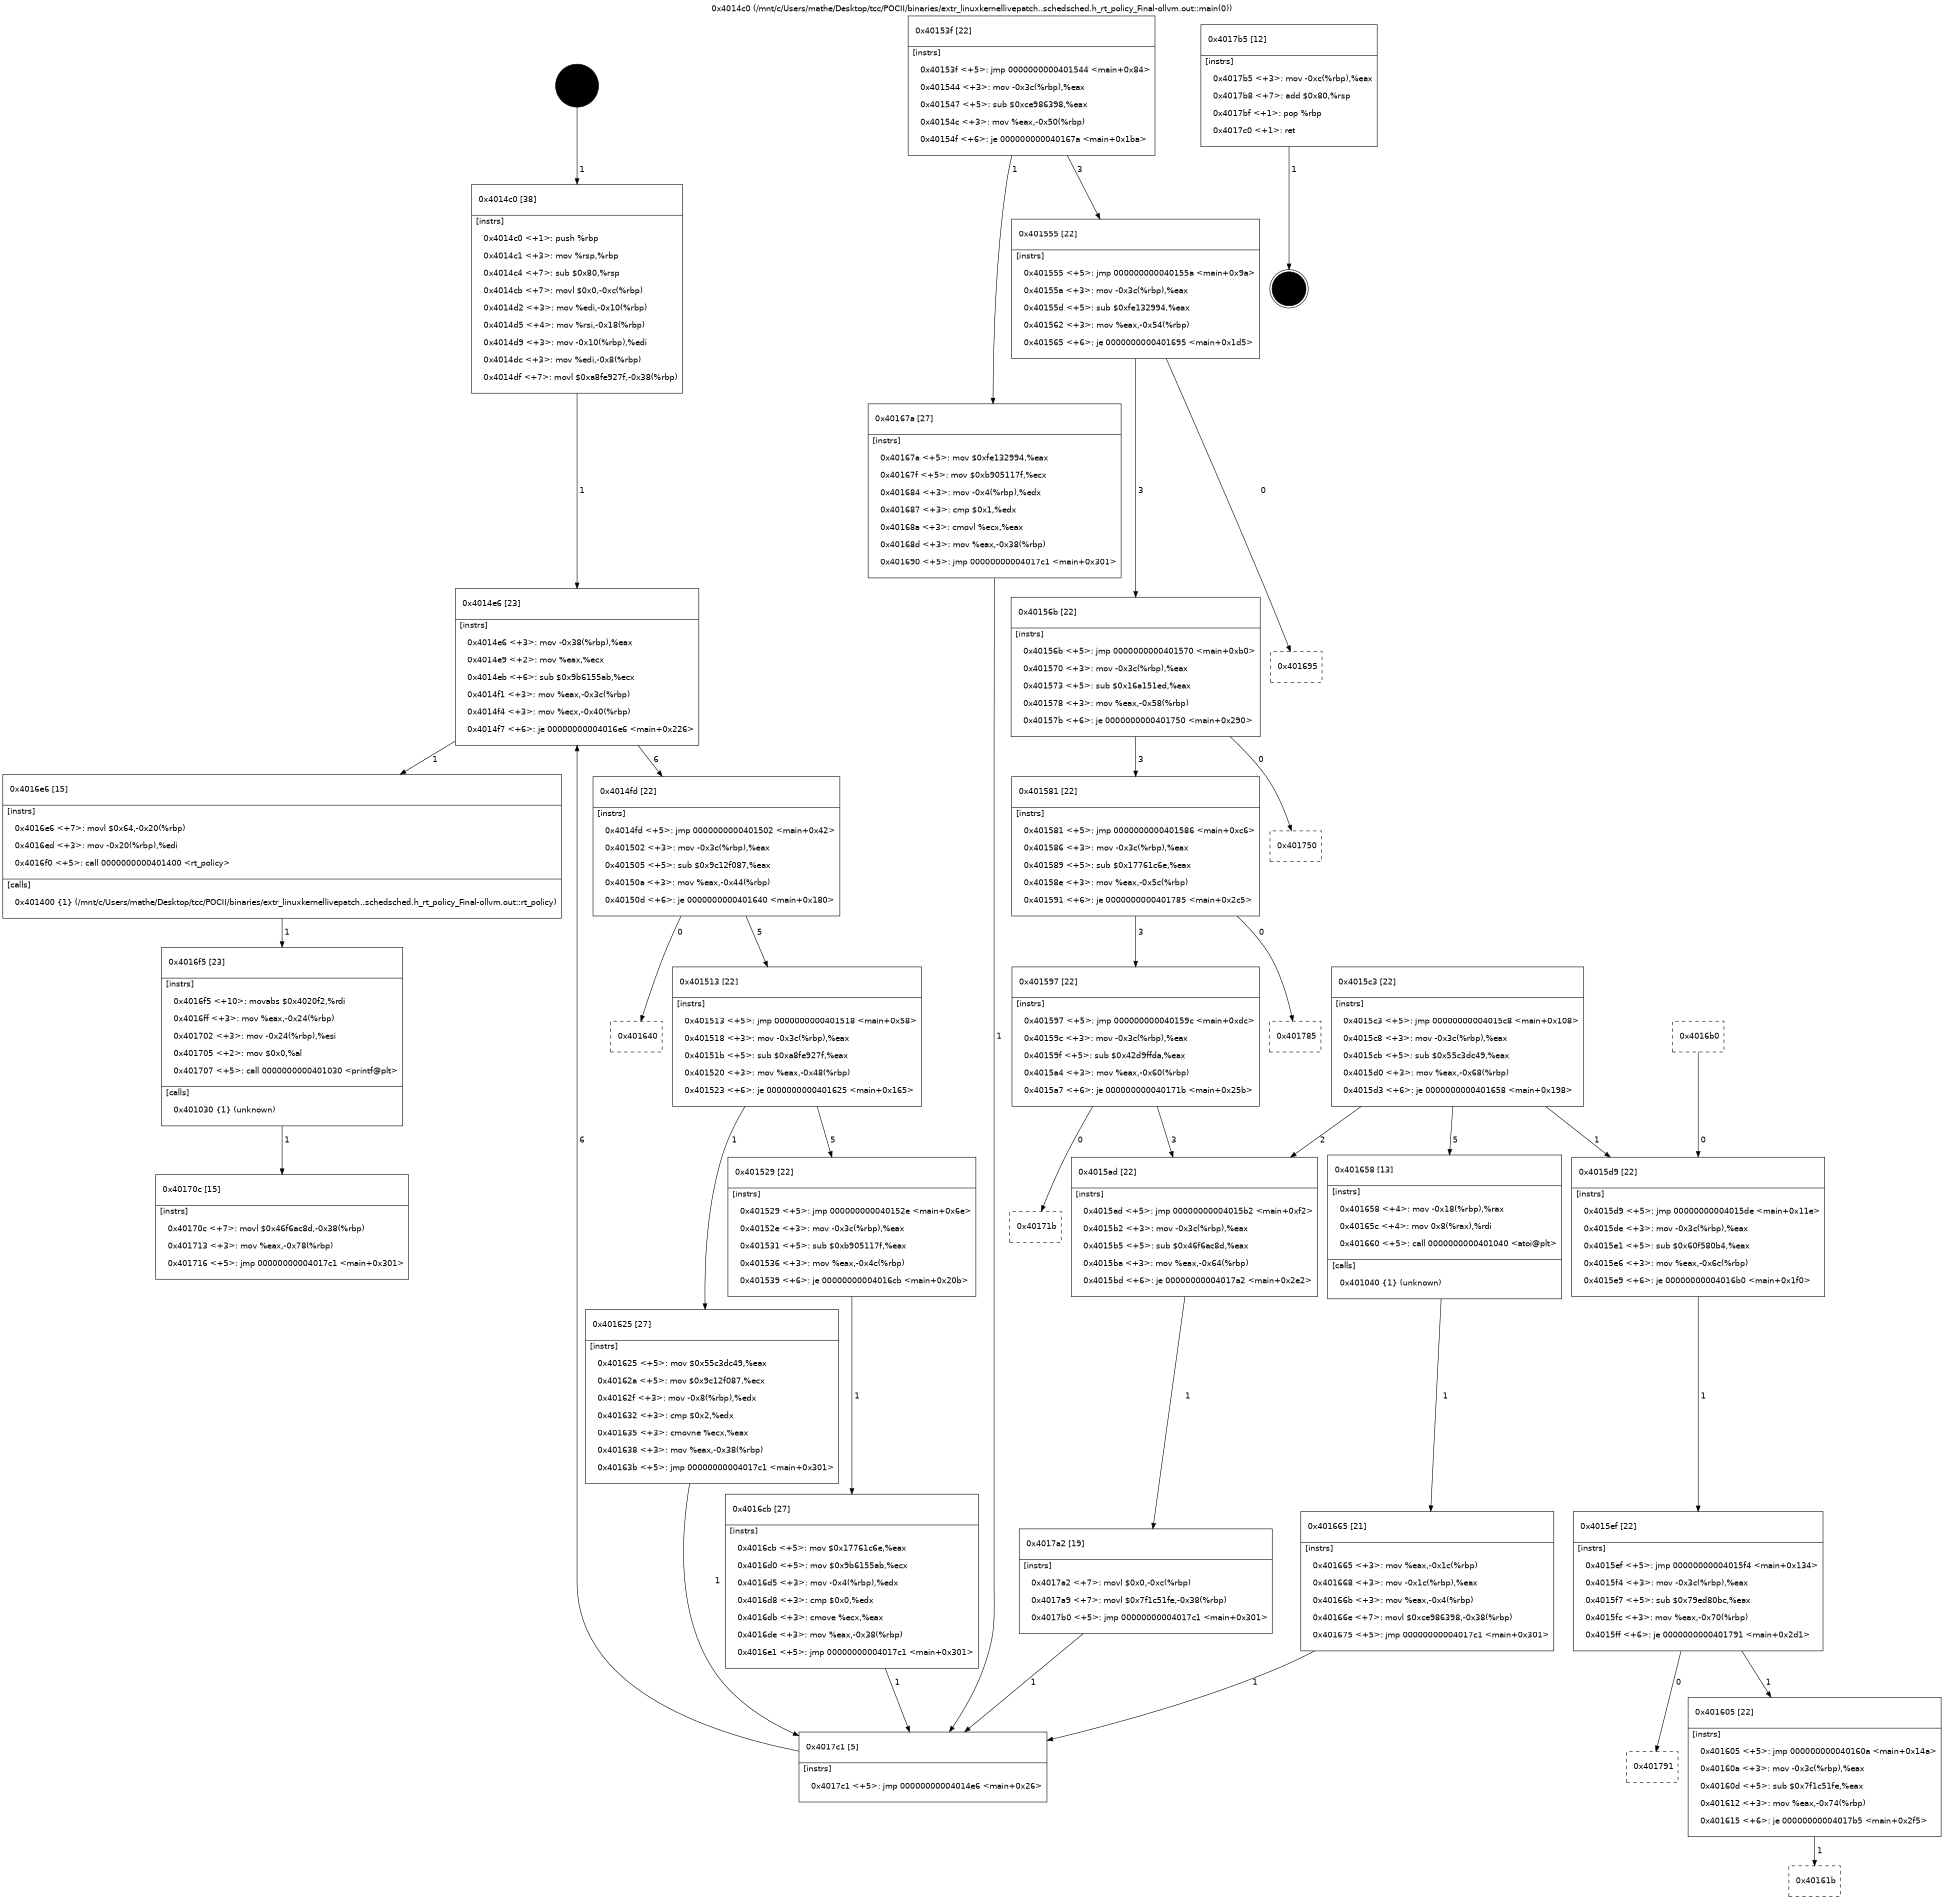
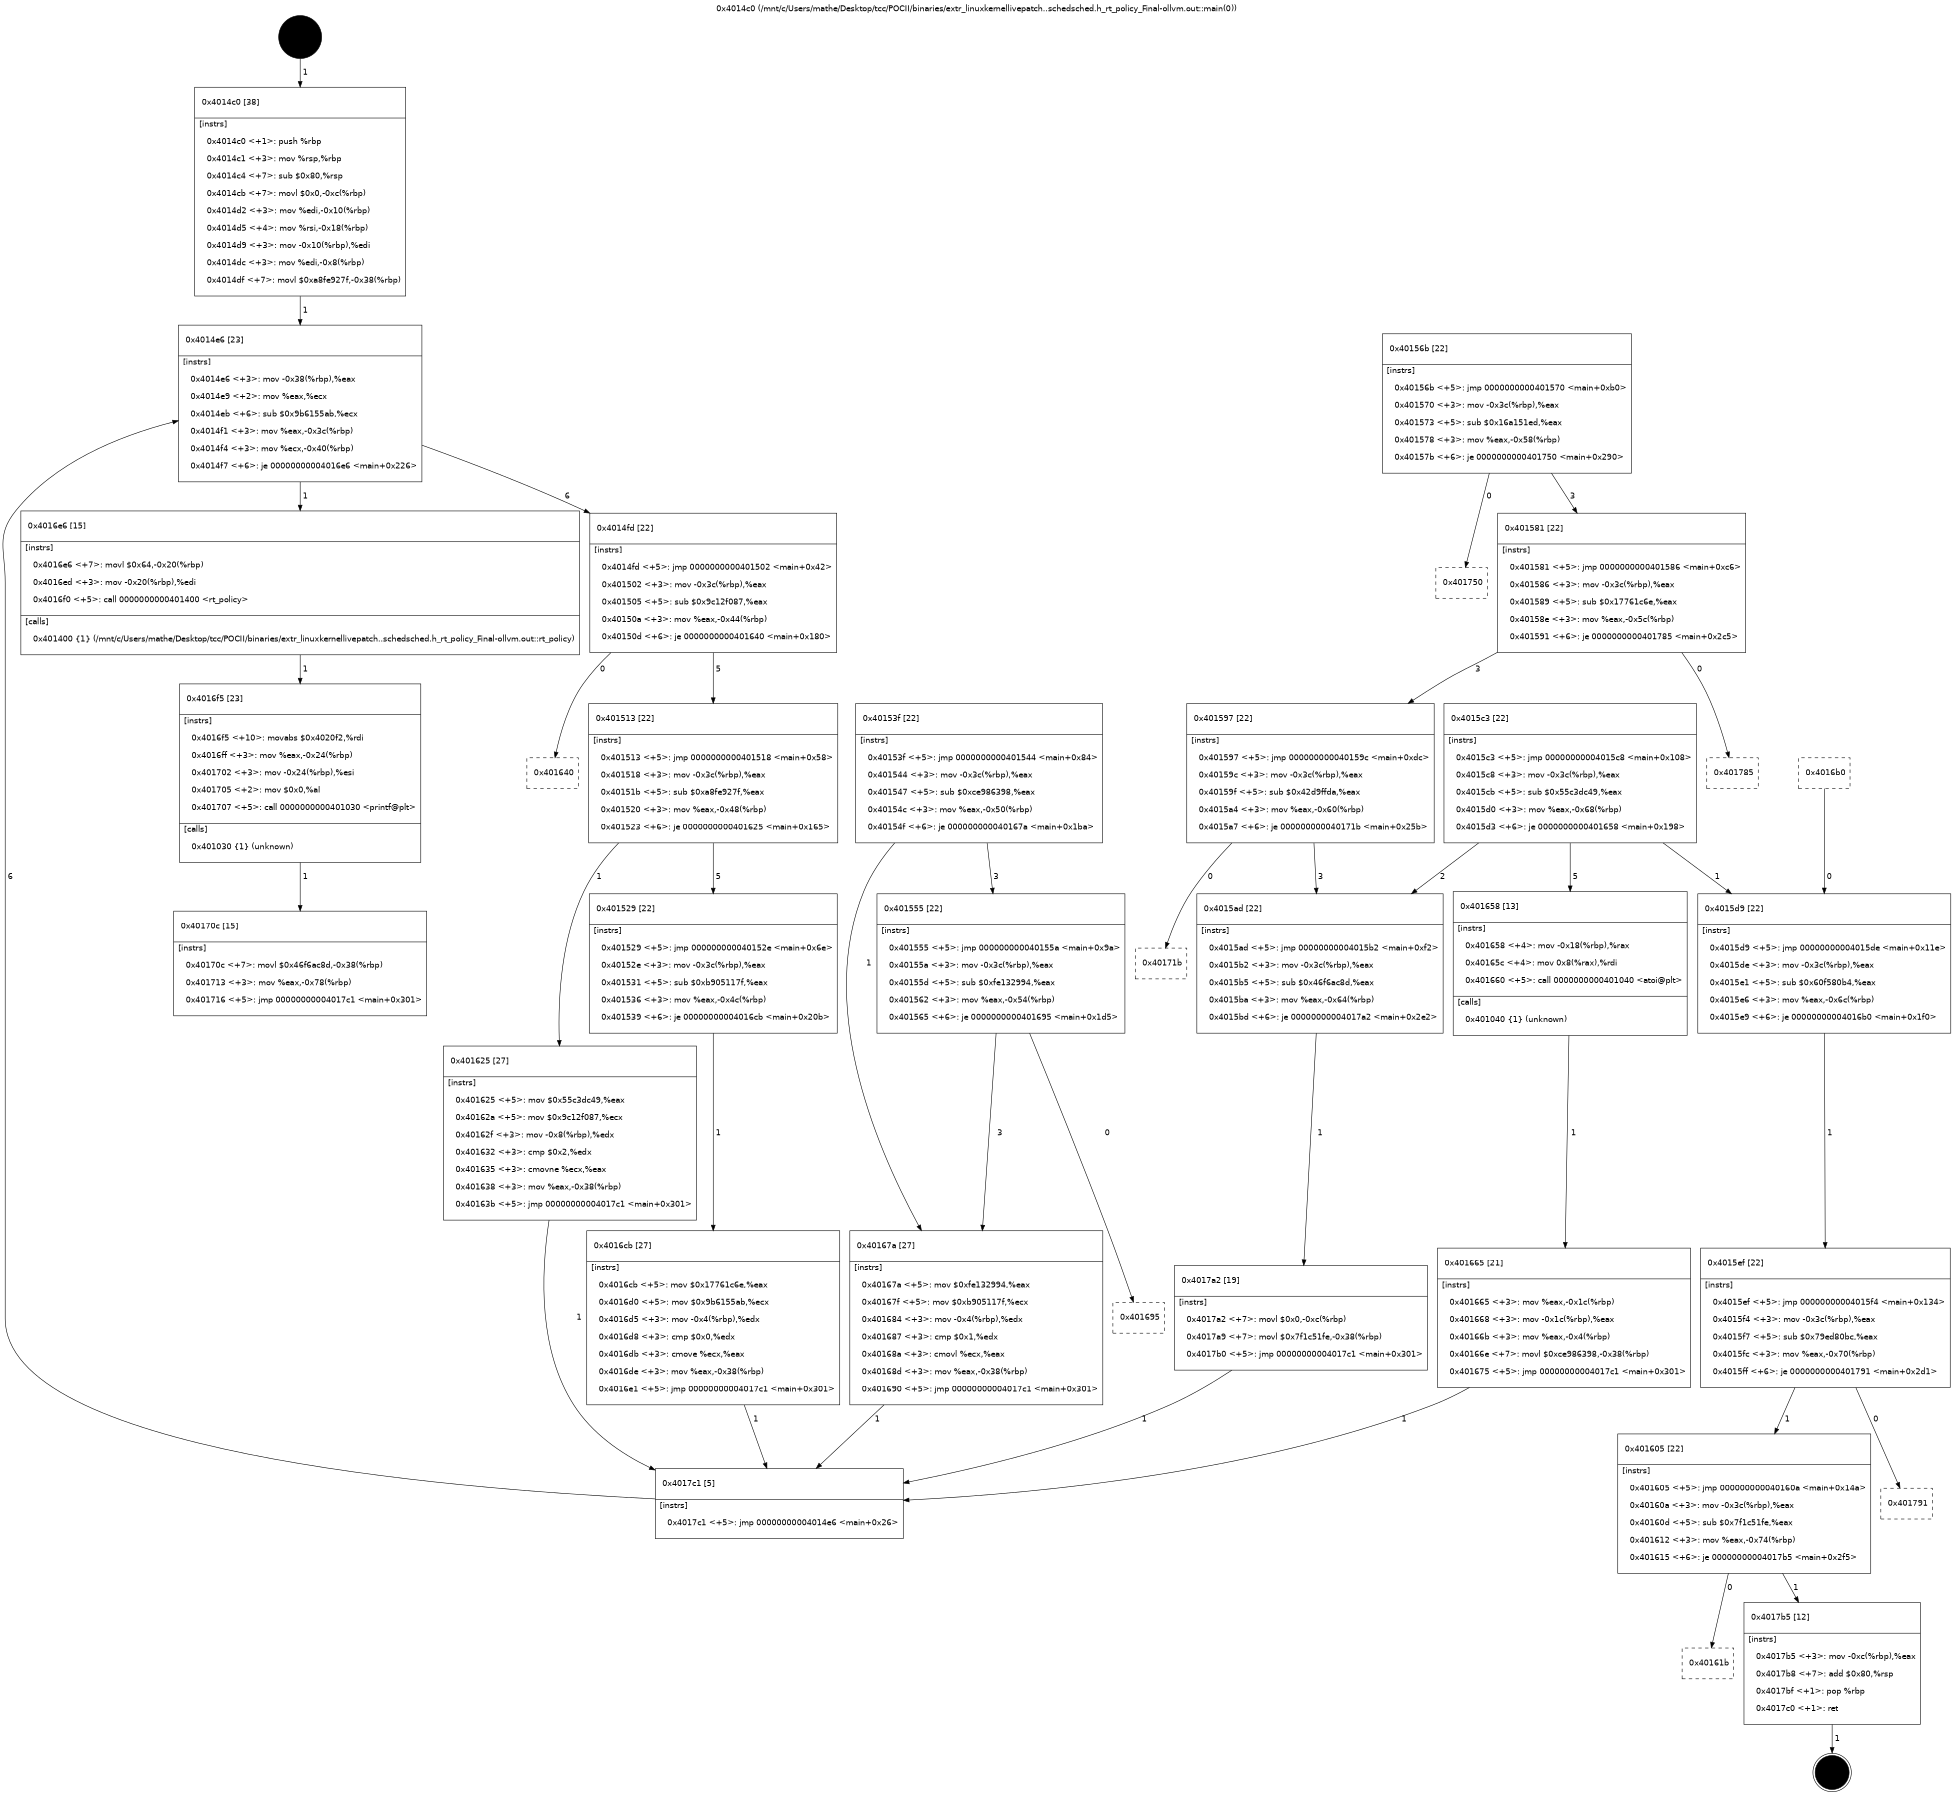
edge "0x401555 [22]" -> "0x40156b [22]": now "0x401555 [22]" -> "0x40167a [27]"
edge "0x401605 [22]" -> "0x4017b5 [12]": added, label "1"
edge "0x401605 [22]" -> "0x40161b": label " 1" -> " 0"
